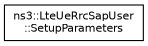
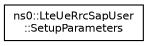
node "ns3::LteUeRrcSapUser ::SetupParameters": label "ns3::LteUeRrcSapUser ::SetupParameters" -> "ns0::LteUeRrcSapUser ::SetupParameters"
